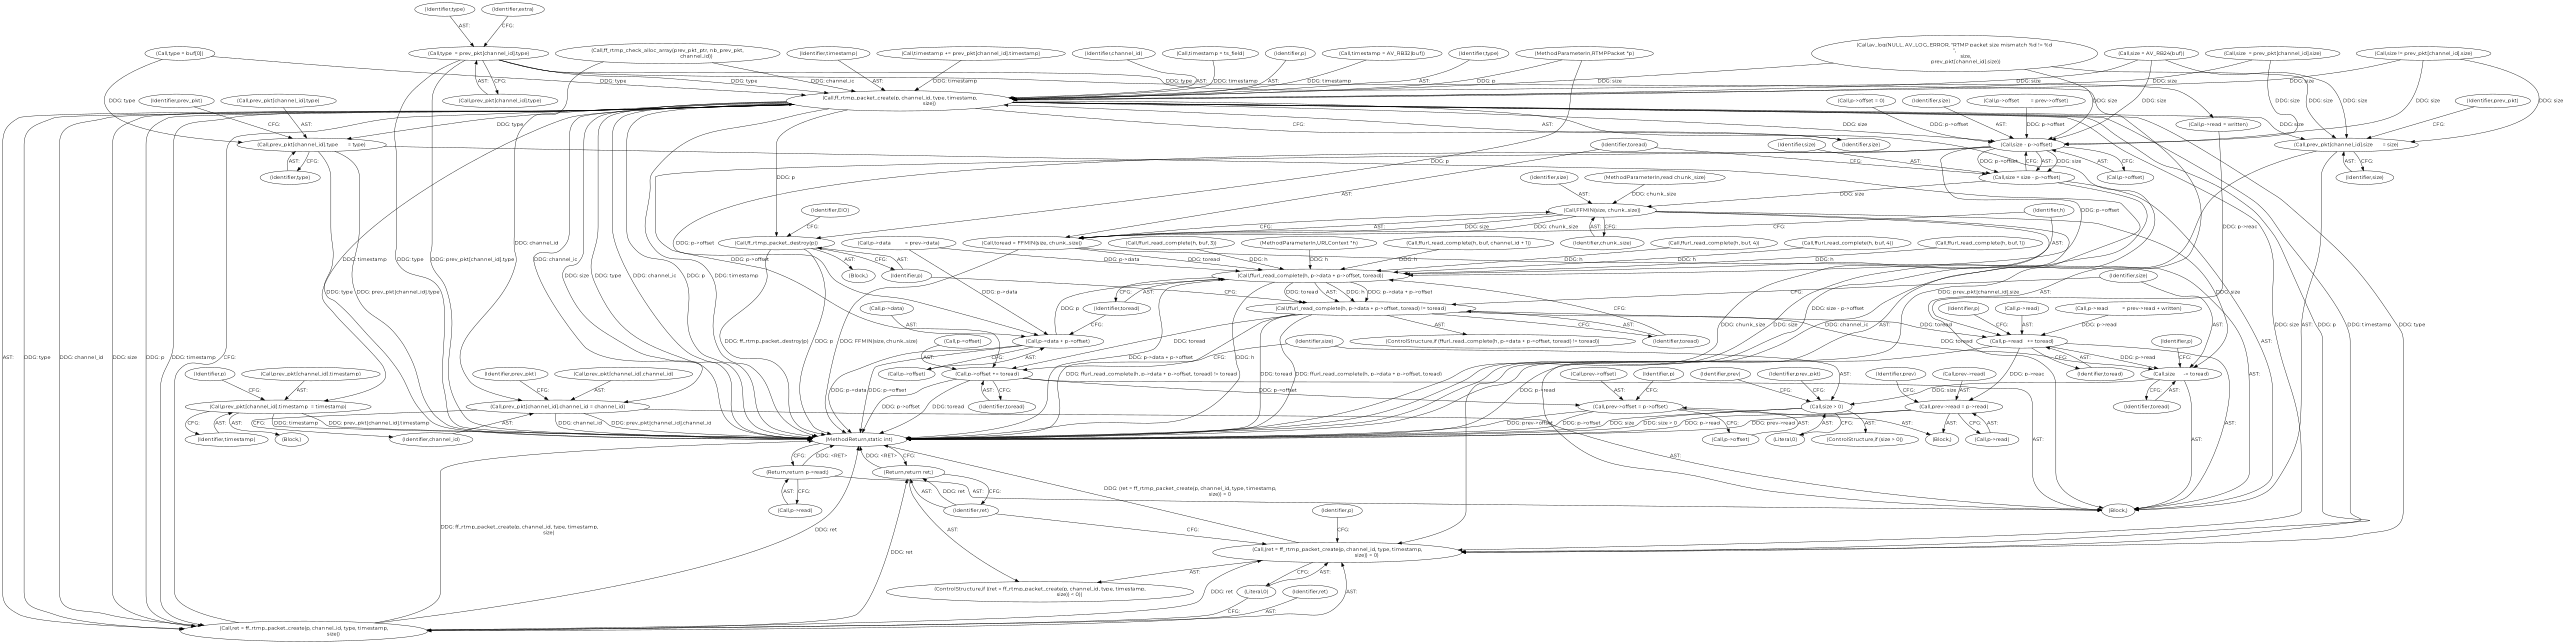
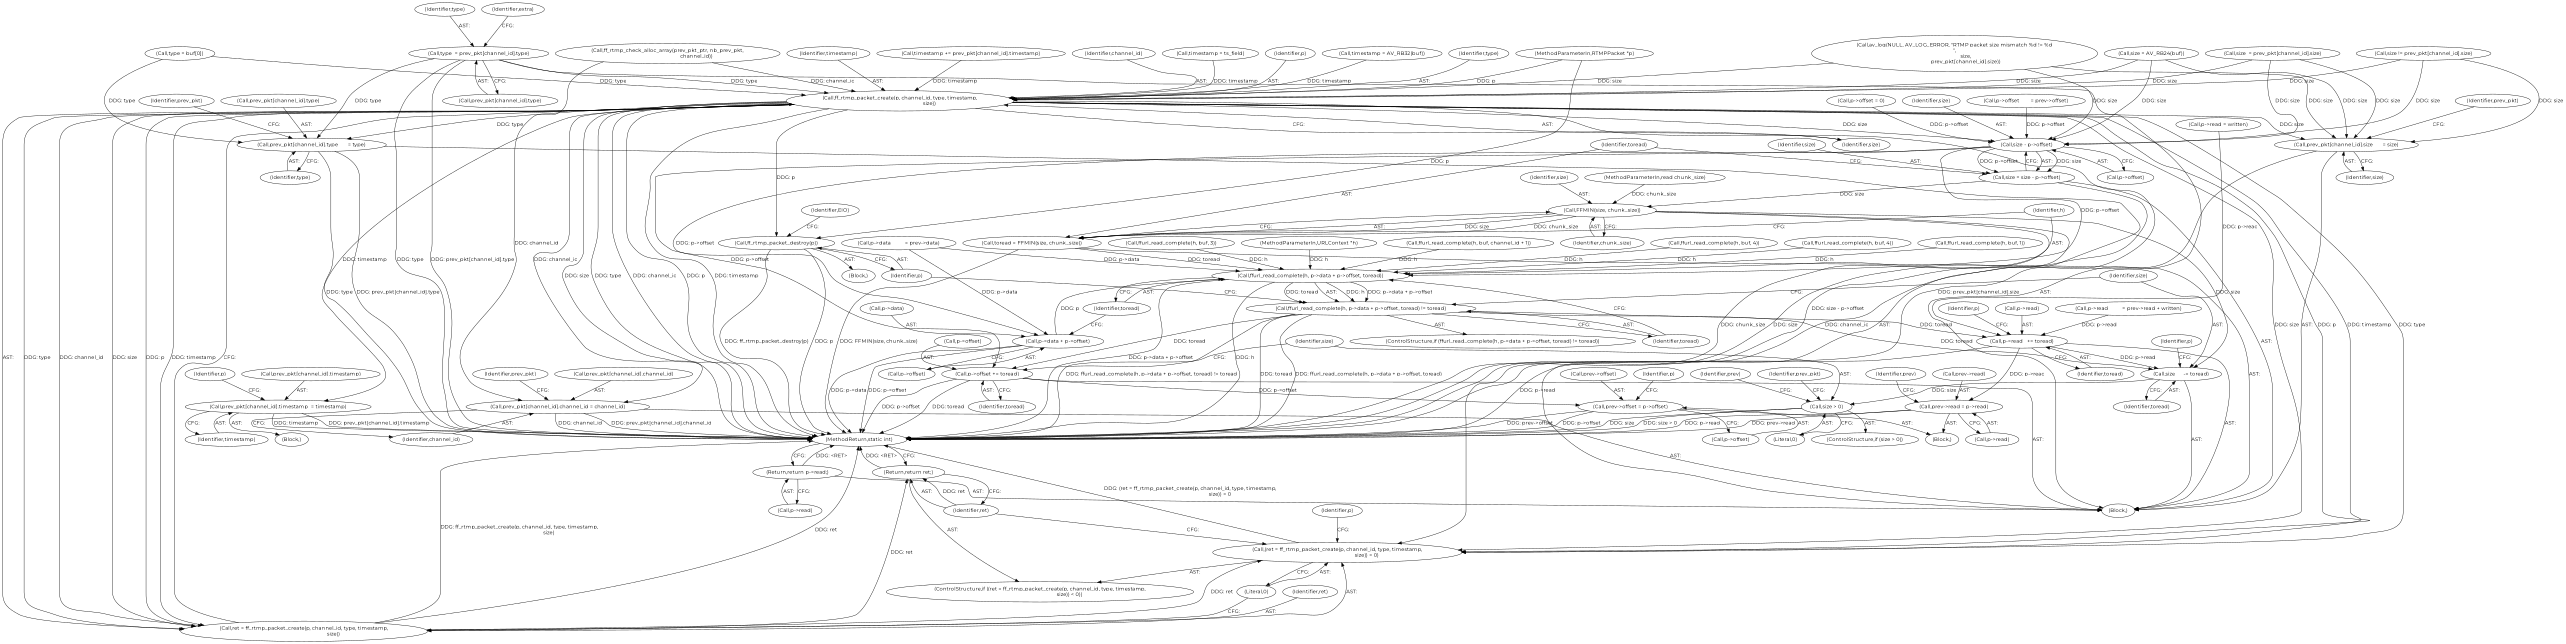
edge "(Call,size  = prev_pkt[channel_id].size)" -> "(Call,prev_pkt[channel_id].size       = size)": added, label "DDG: size"
edge "(Call,type  = prev_pkt[channel_id].type)" -> "(Call,p->read = written)": now "(Call,type  = prev_pkt[channel_id].type)" -> "(Call,prev_pkt[channel_id].type       = type)"
